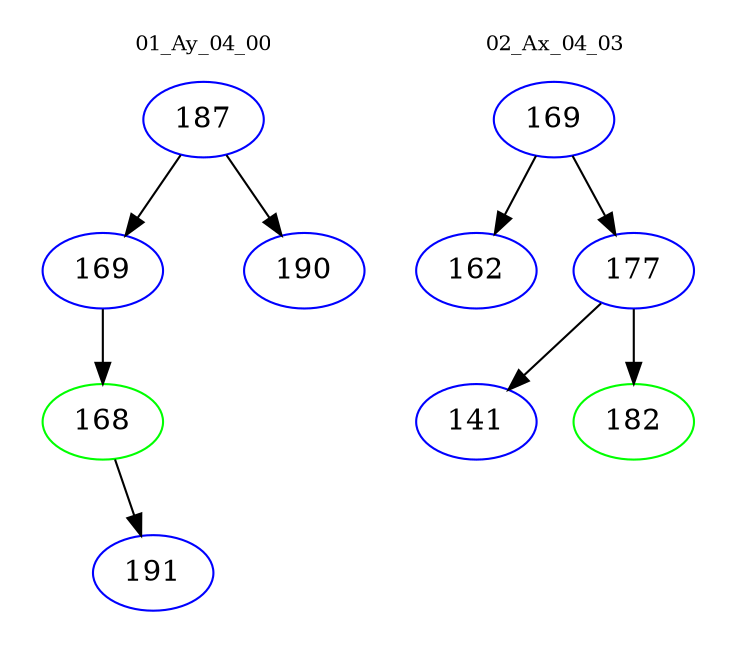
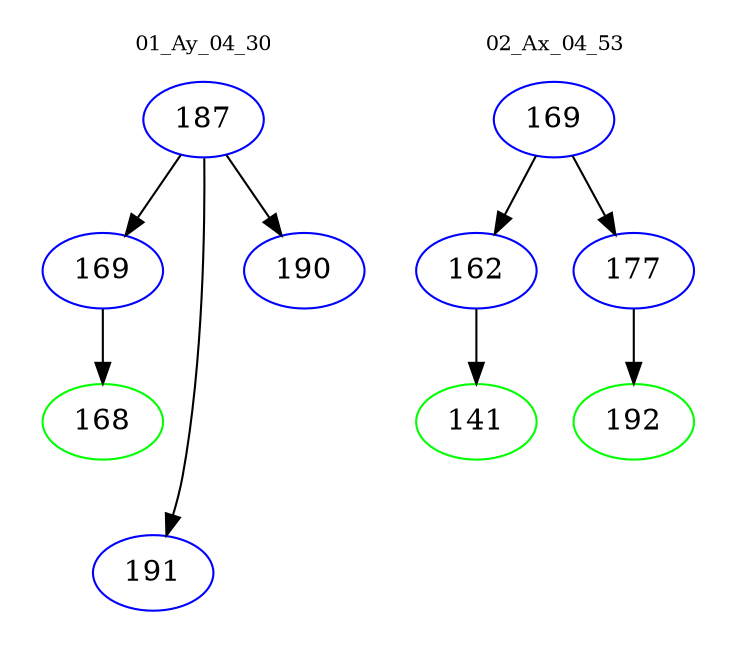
cluster "01_Ay_04_00": label "01_Ay_04_00" -> "01_Ay_04_30"
cluster "02_Ax_04_03": label "02_Ax_04_03" -> "02_Ax_04_53"
edge "177" -> "141": now "162" -> "141"
node "141": color blue -> green
node "182": label "182" -> "192"
edge "168" -> "191": now "187" -> "191"
